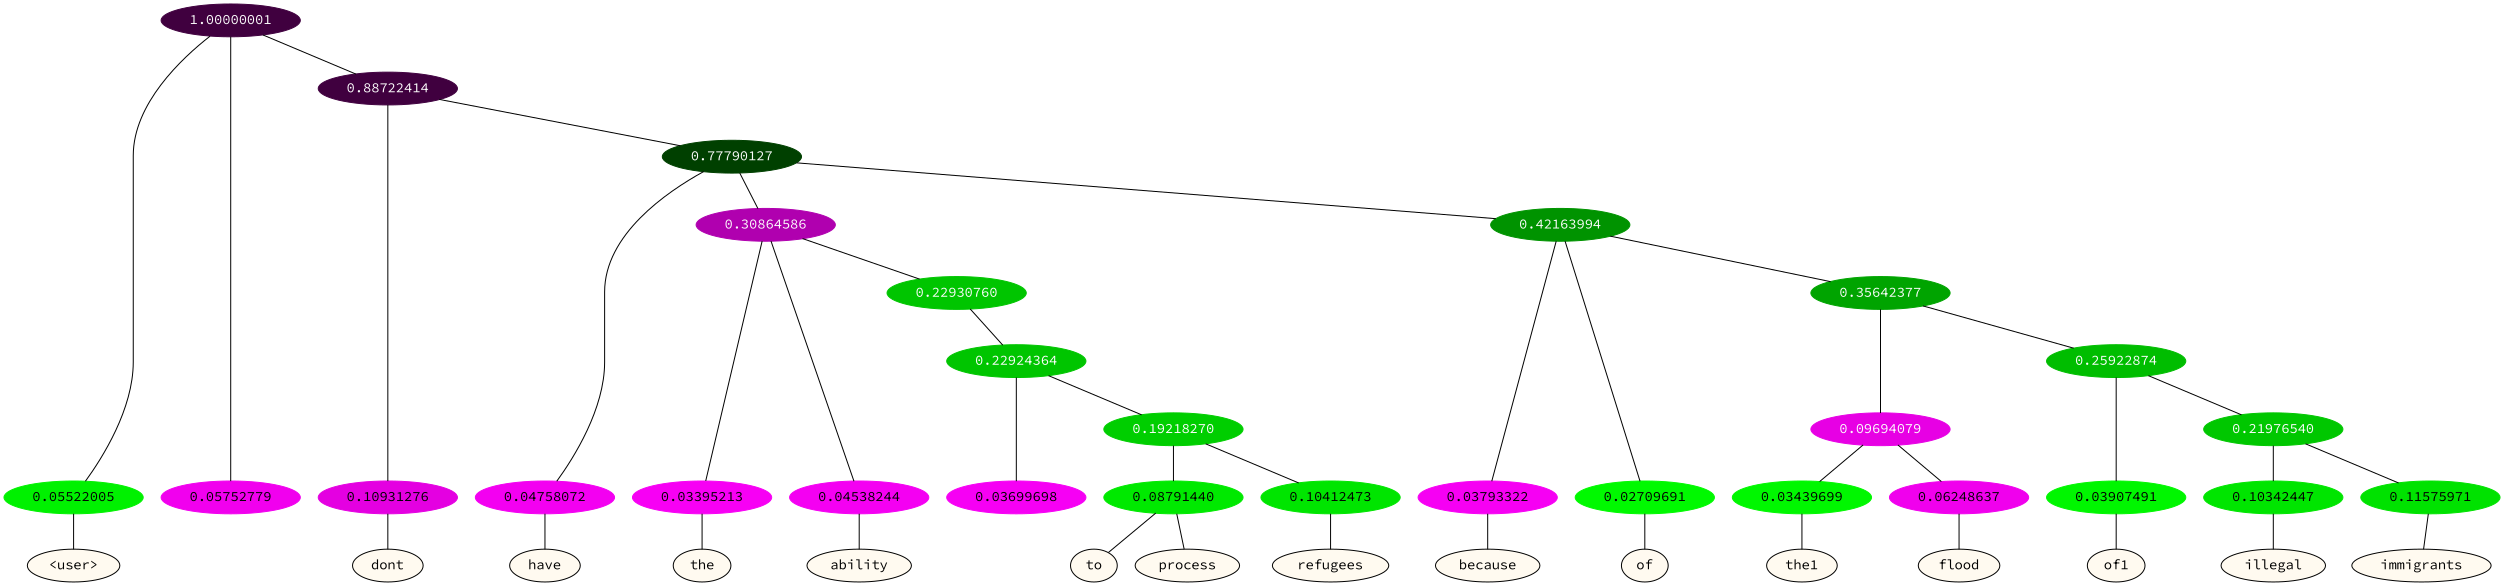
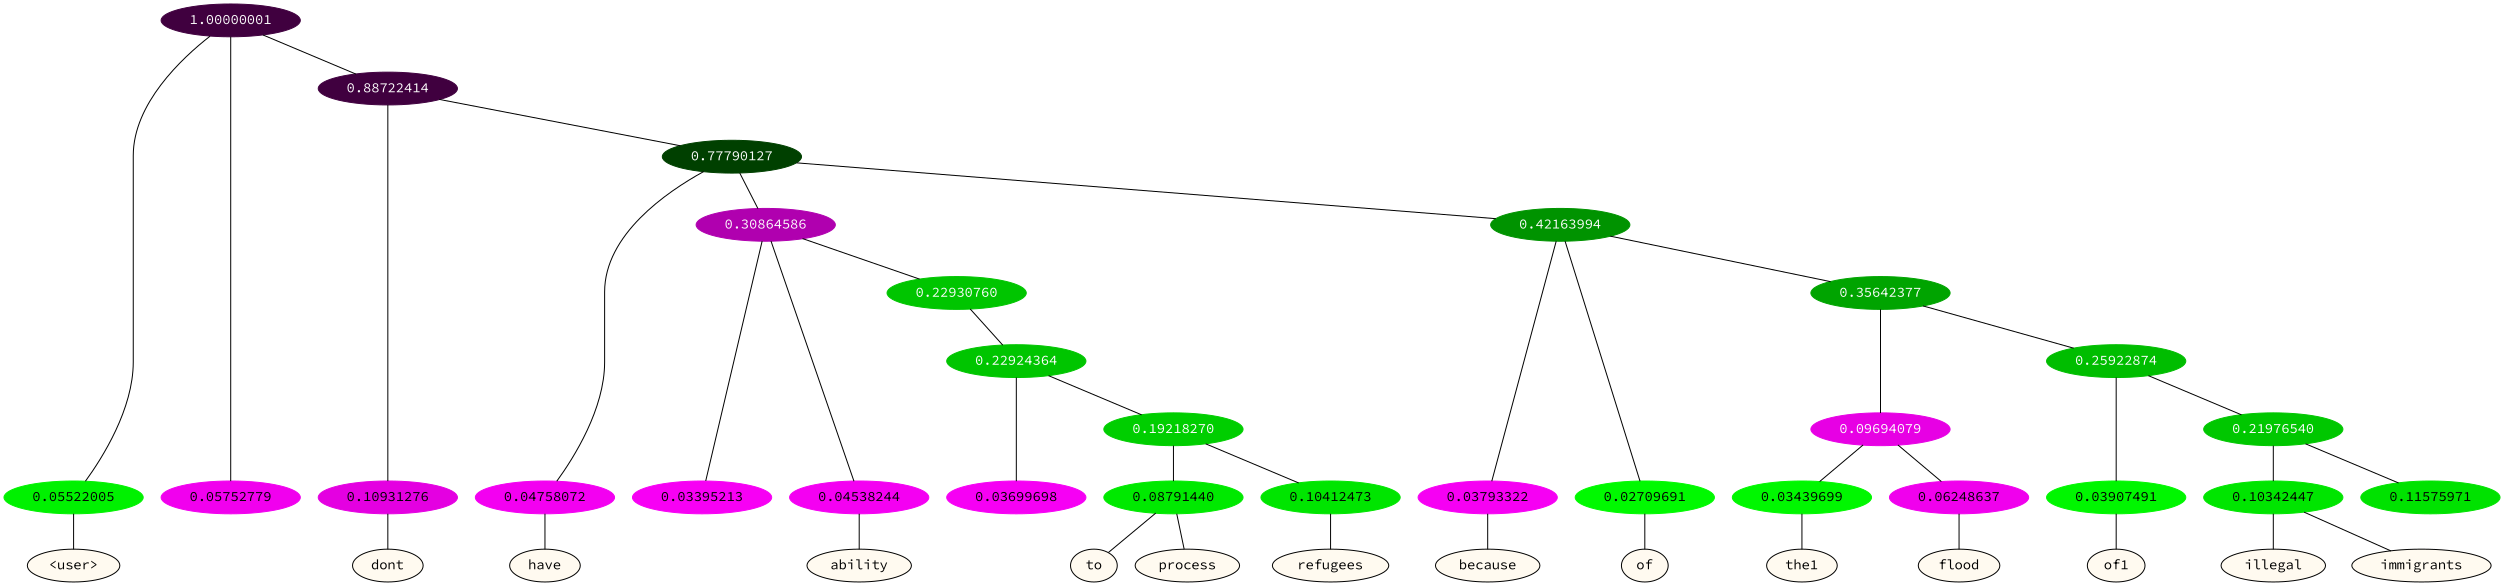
edge "0.11575971" -- "immigrants": now "0.10342447" -- "immigrants"
node "the": removed
